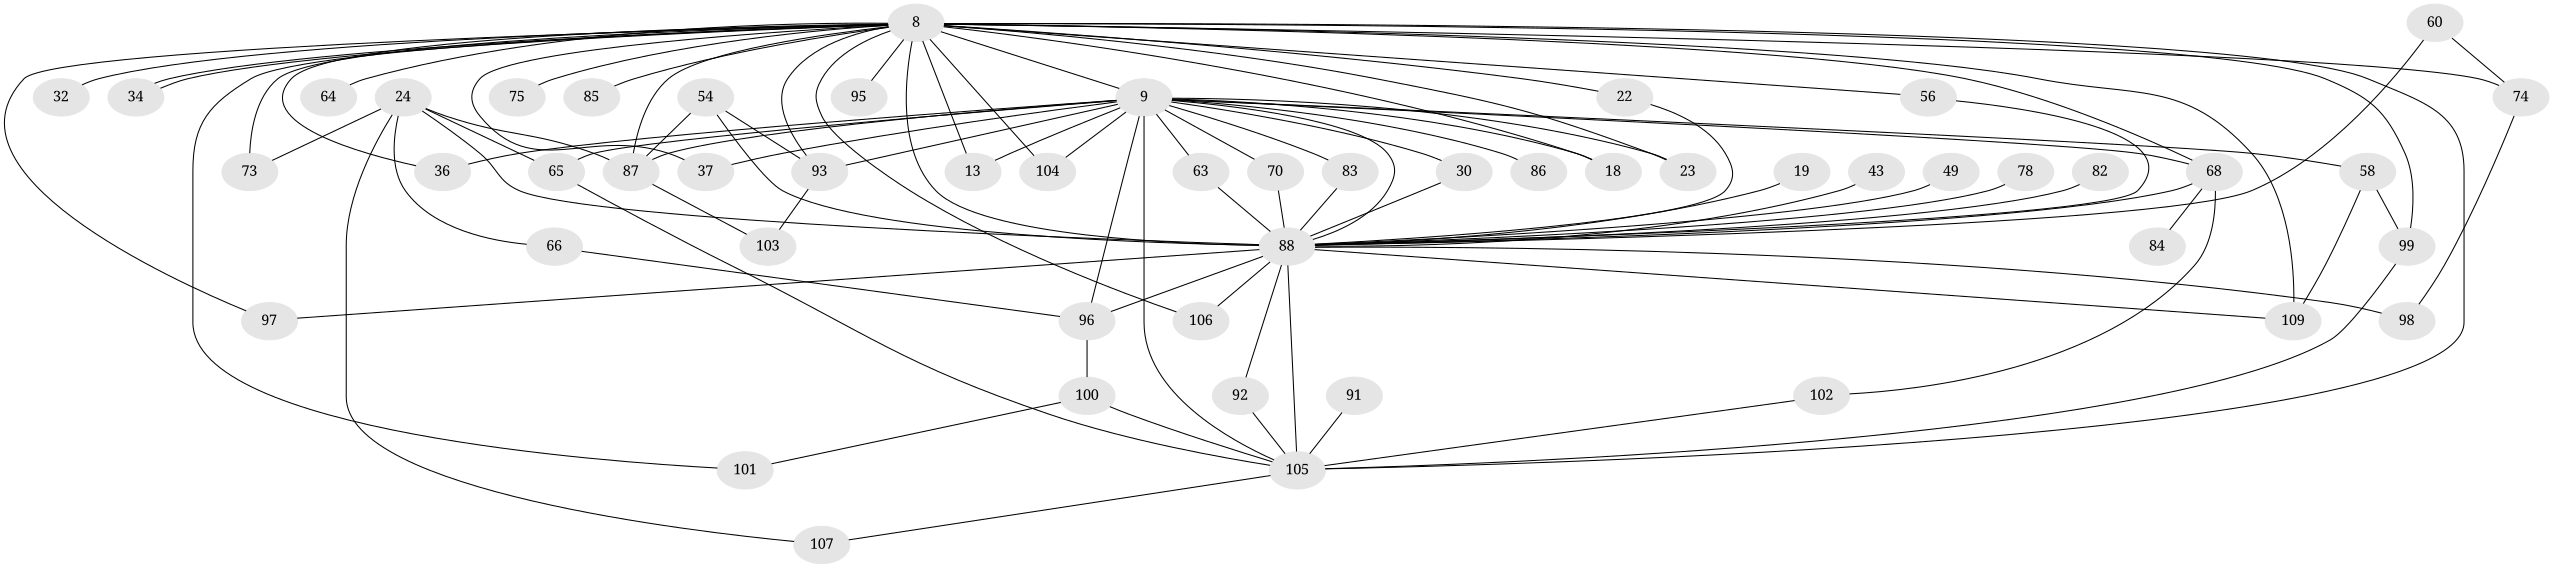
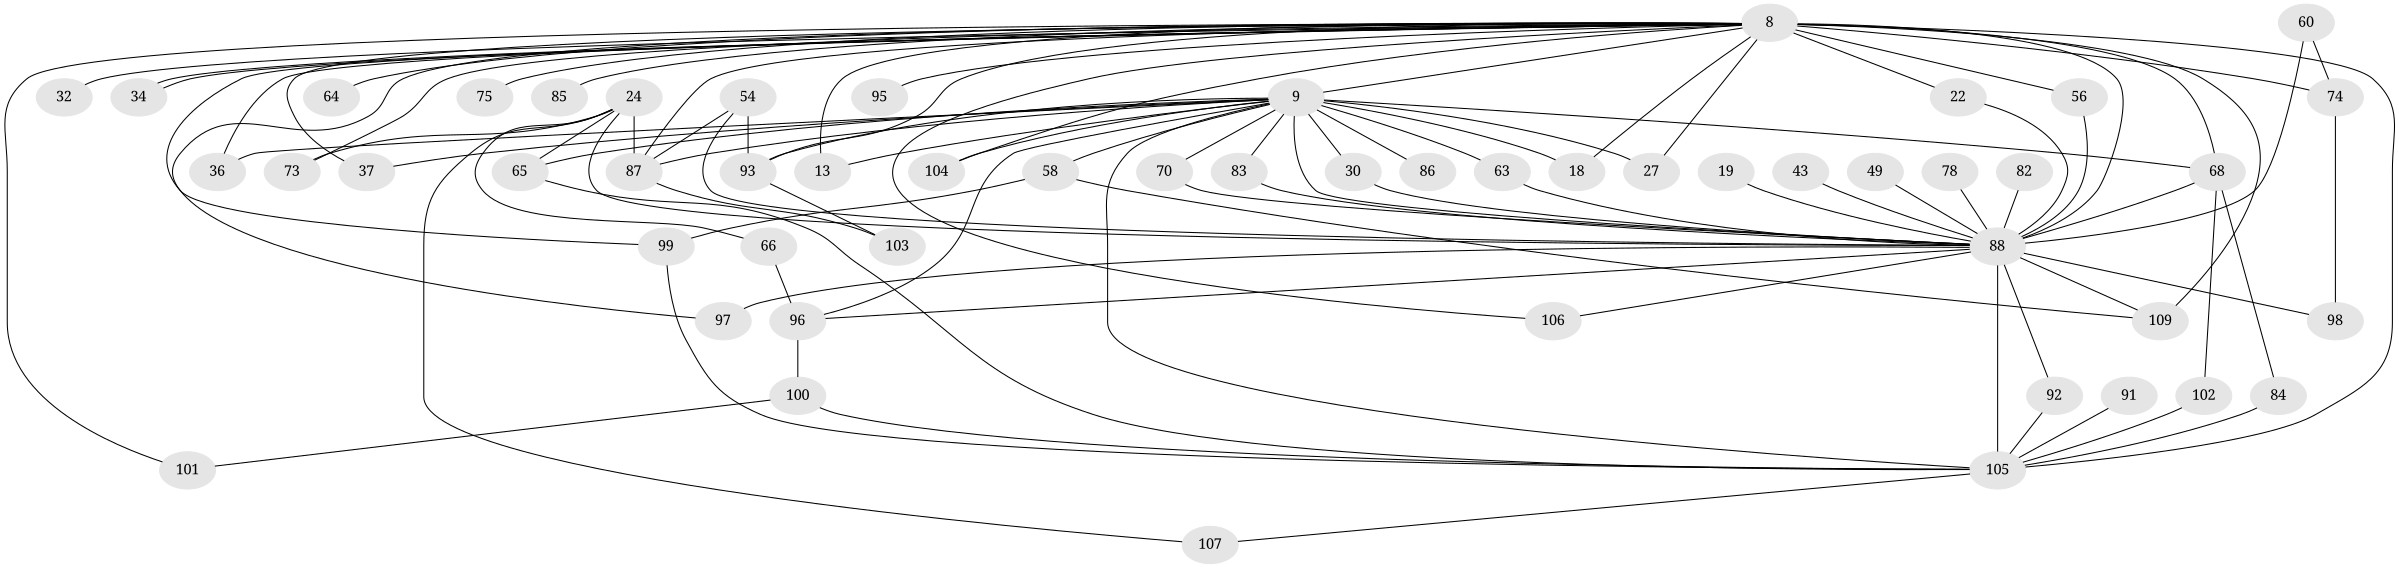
node "23": label "23" -> "27"
edge "84" -- "105": added
